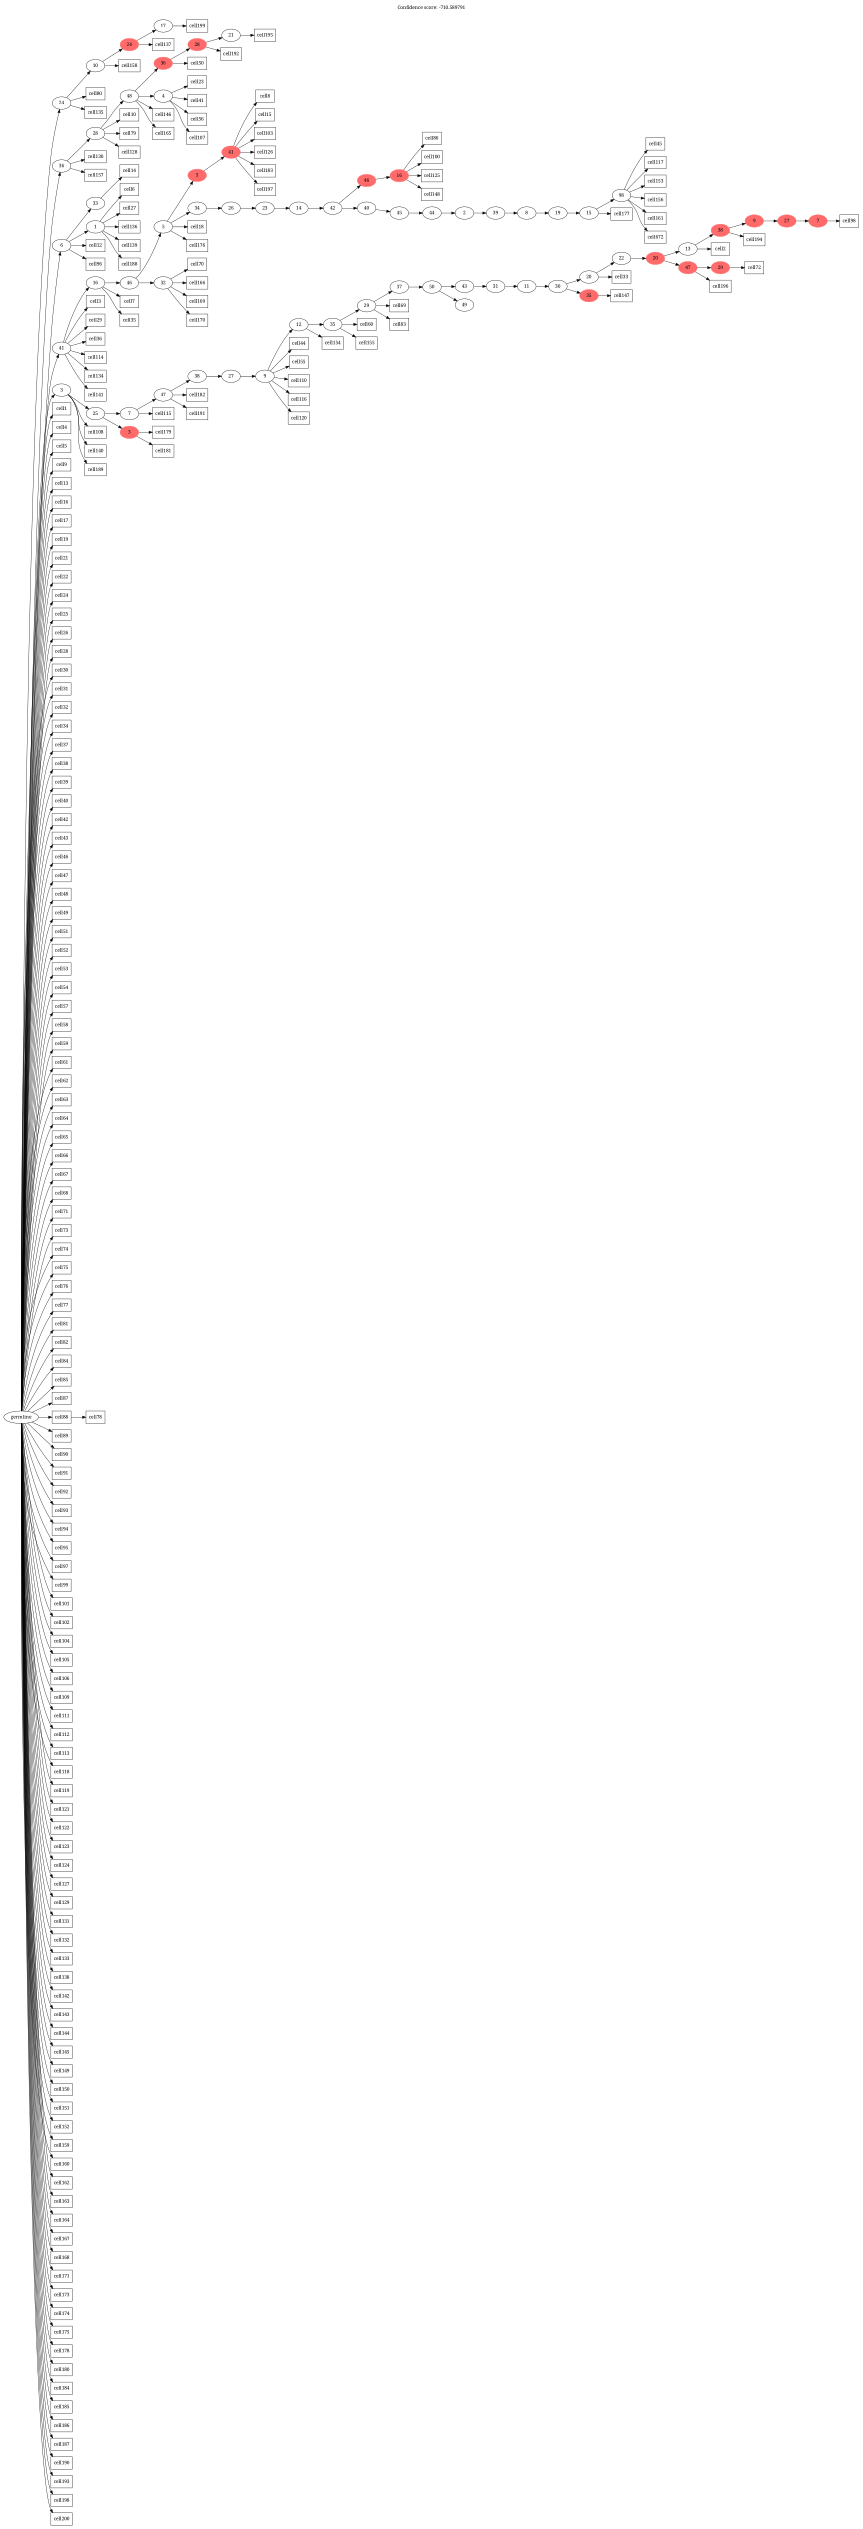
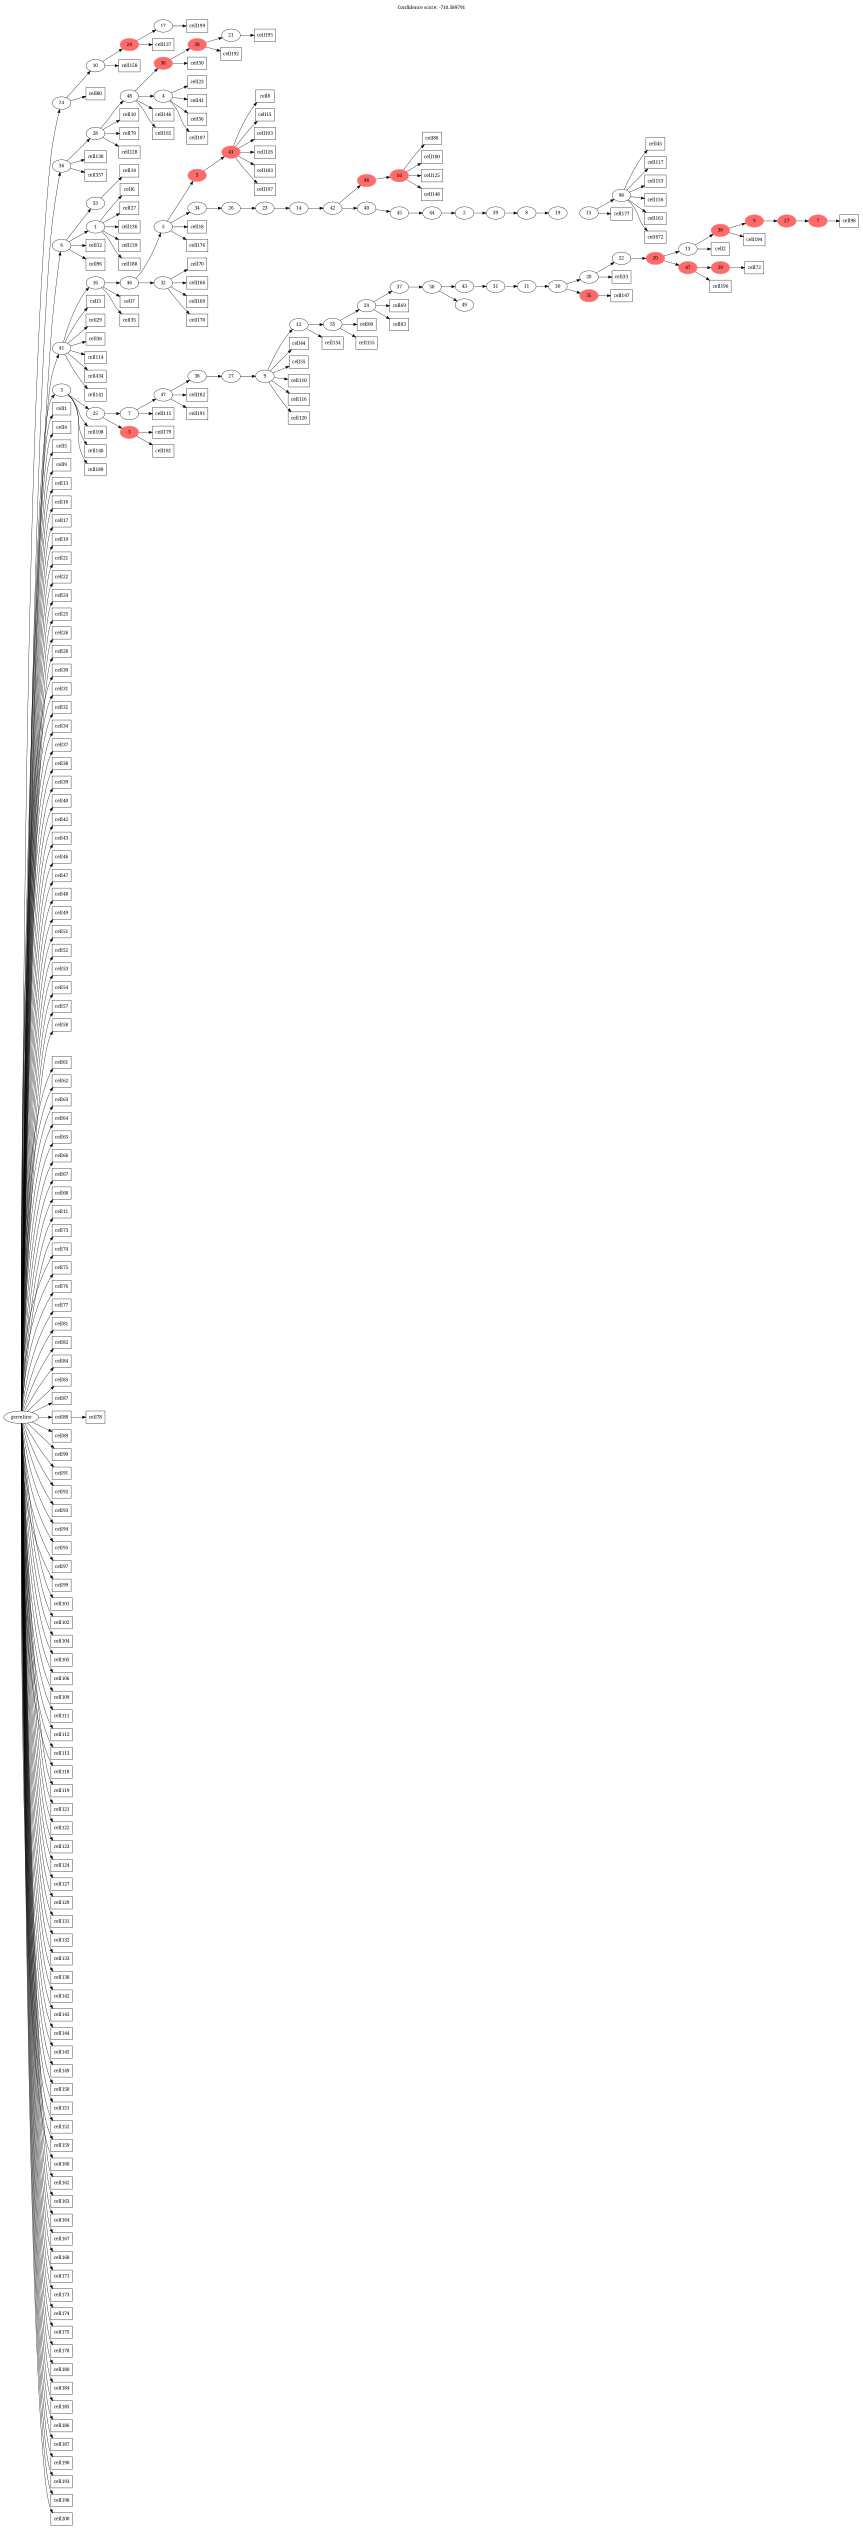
node "cell135": removed
node "cell157": label "cell157" -> "cell357"
edge "19" -> "15": removed
node "cell134": label "cell134" -> "cell434"
node "cell59": removed
node "cell71": label "cell71" -> "cell11"
